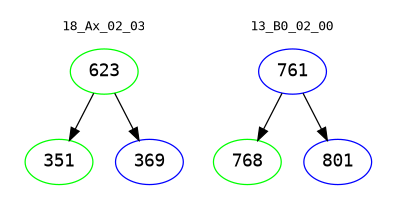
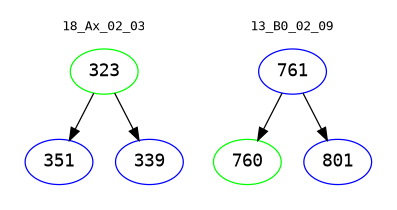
cluster "13_B0_02_00": label "13_B0_02_00" -> "13_B0_02_09"
node "623": label "623" -> "323"
node "351": color green -> blue
node "369": label "369" -> "339"
node "768": label "768" -> "760"
